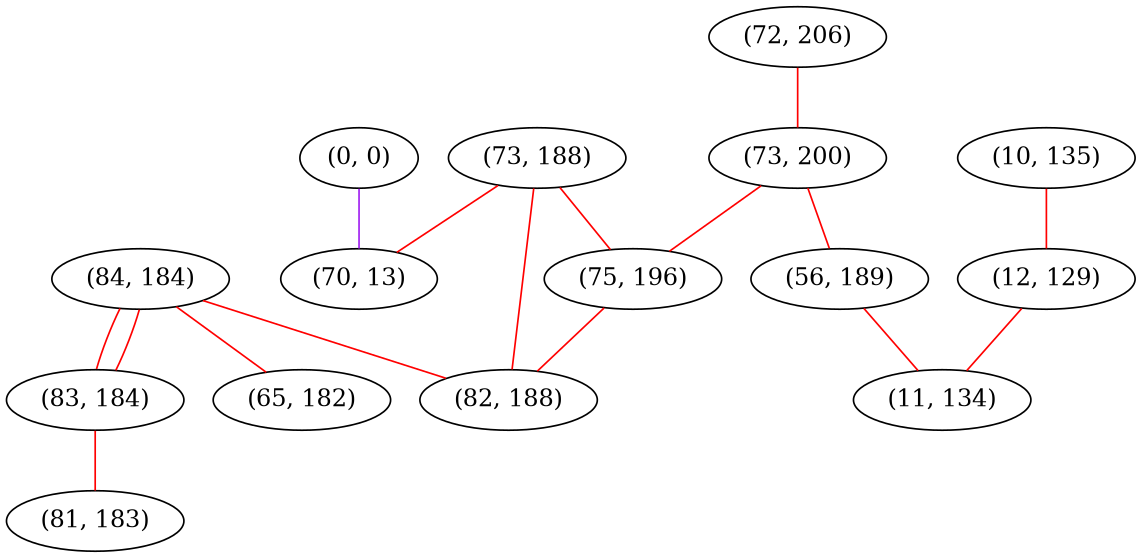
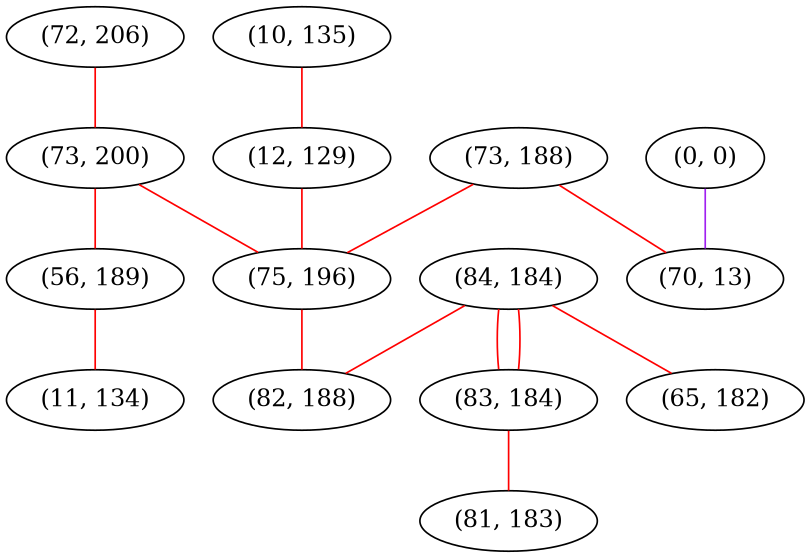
edge "(73, 188)" -- "(82, 188)": removed
edge "(12, 129)" -- "(11, 134)": now "(12, 129)" -- "(75, 196)"
